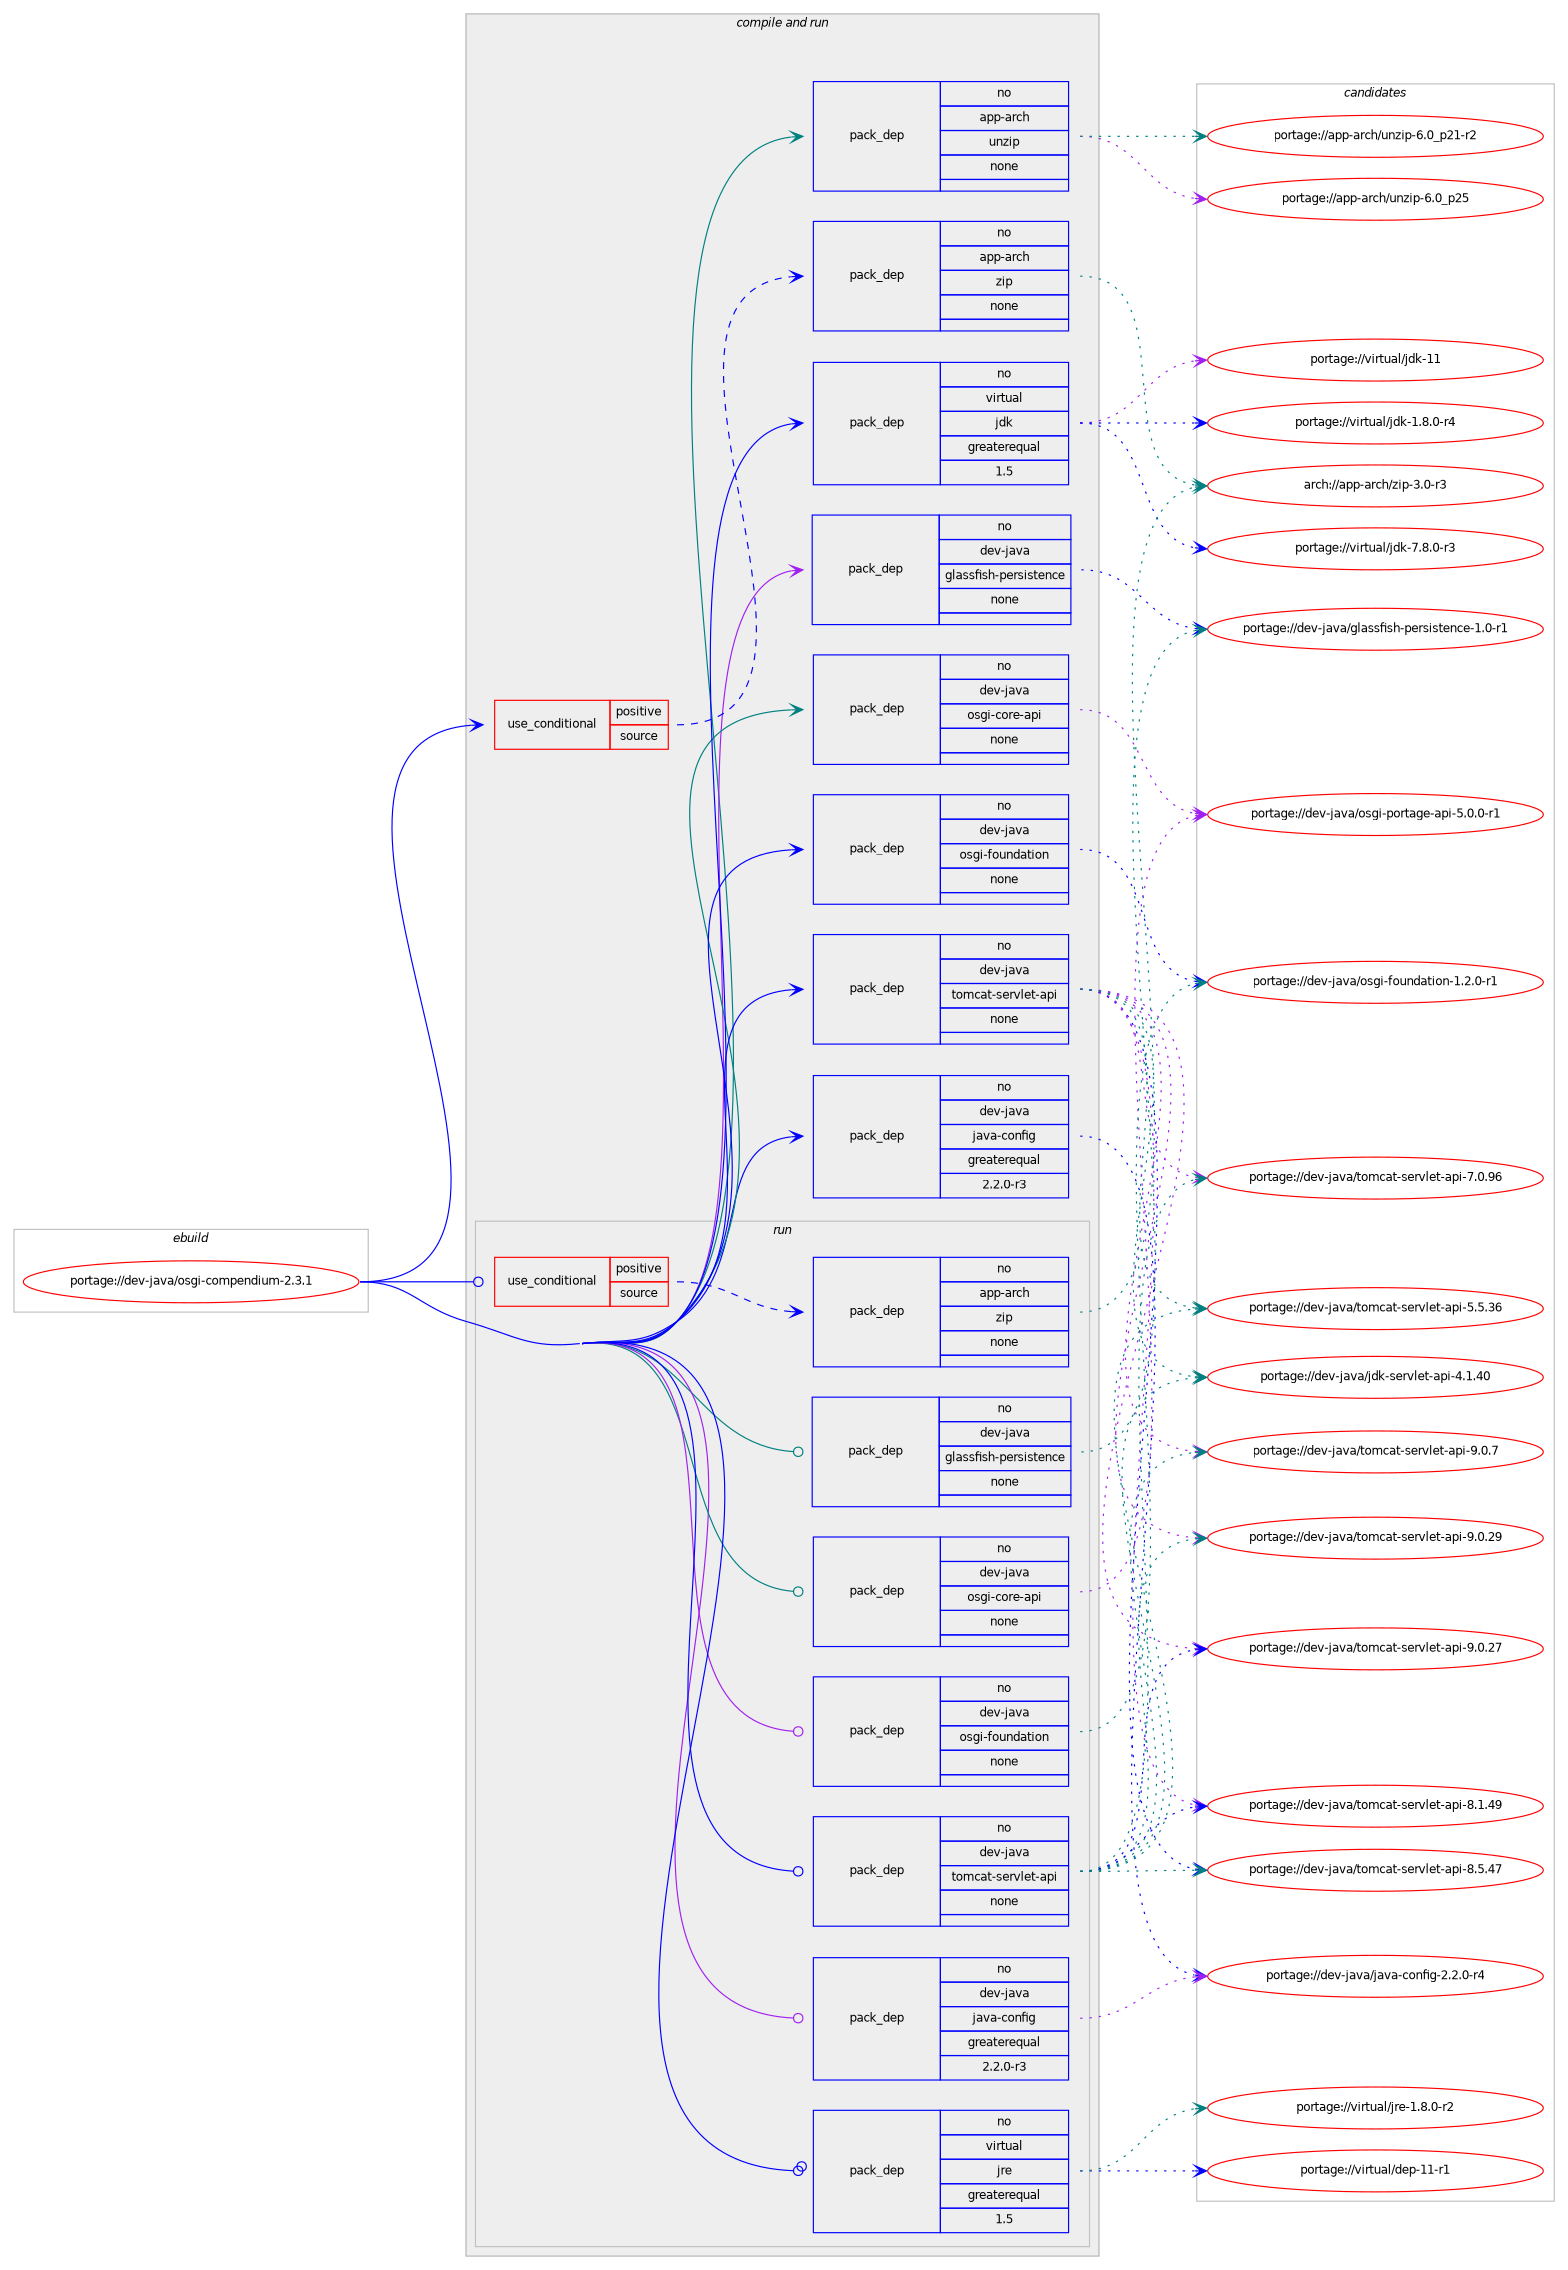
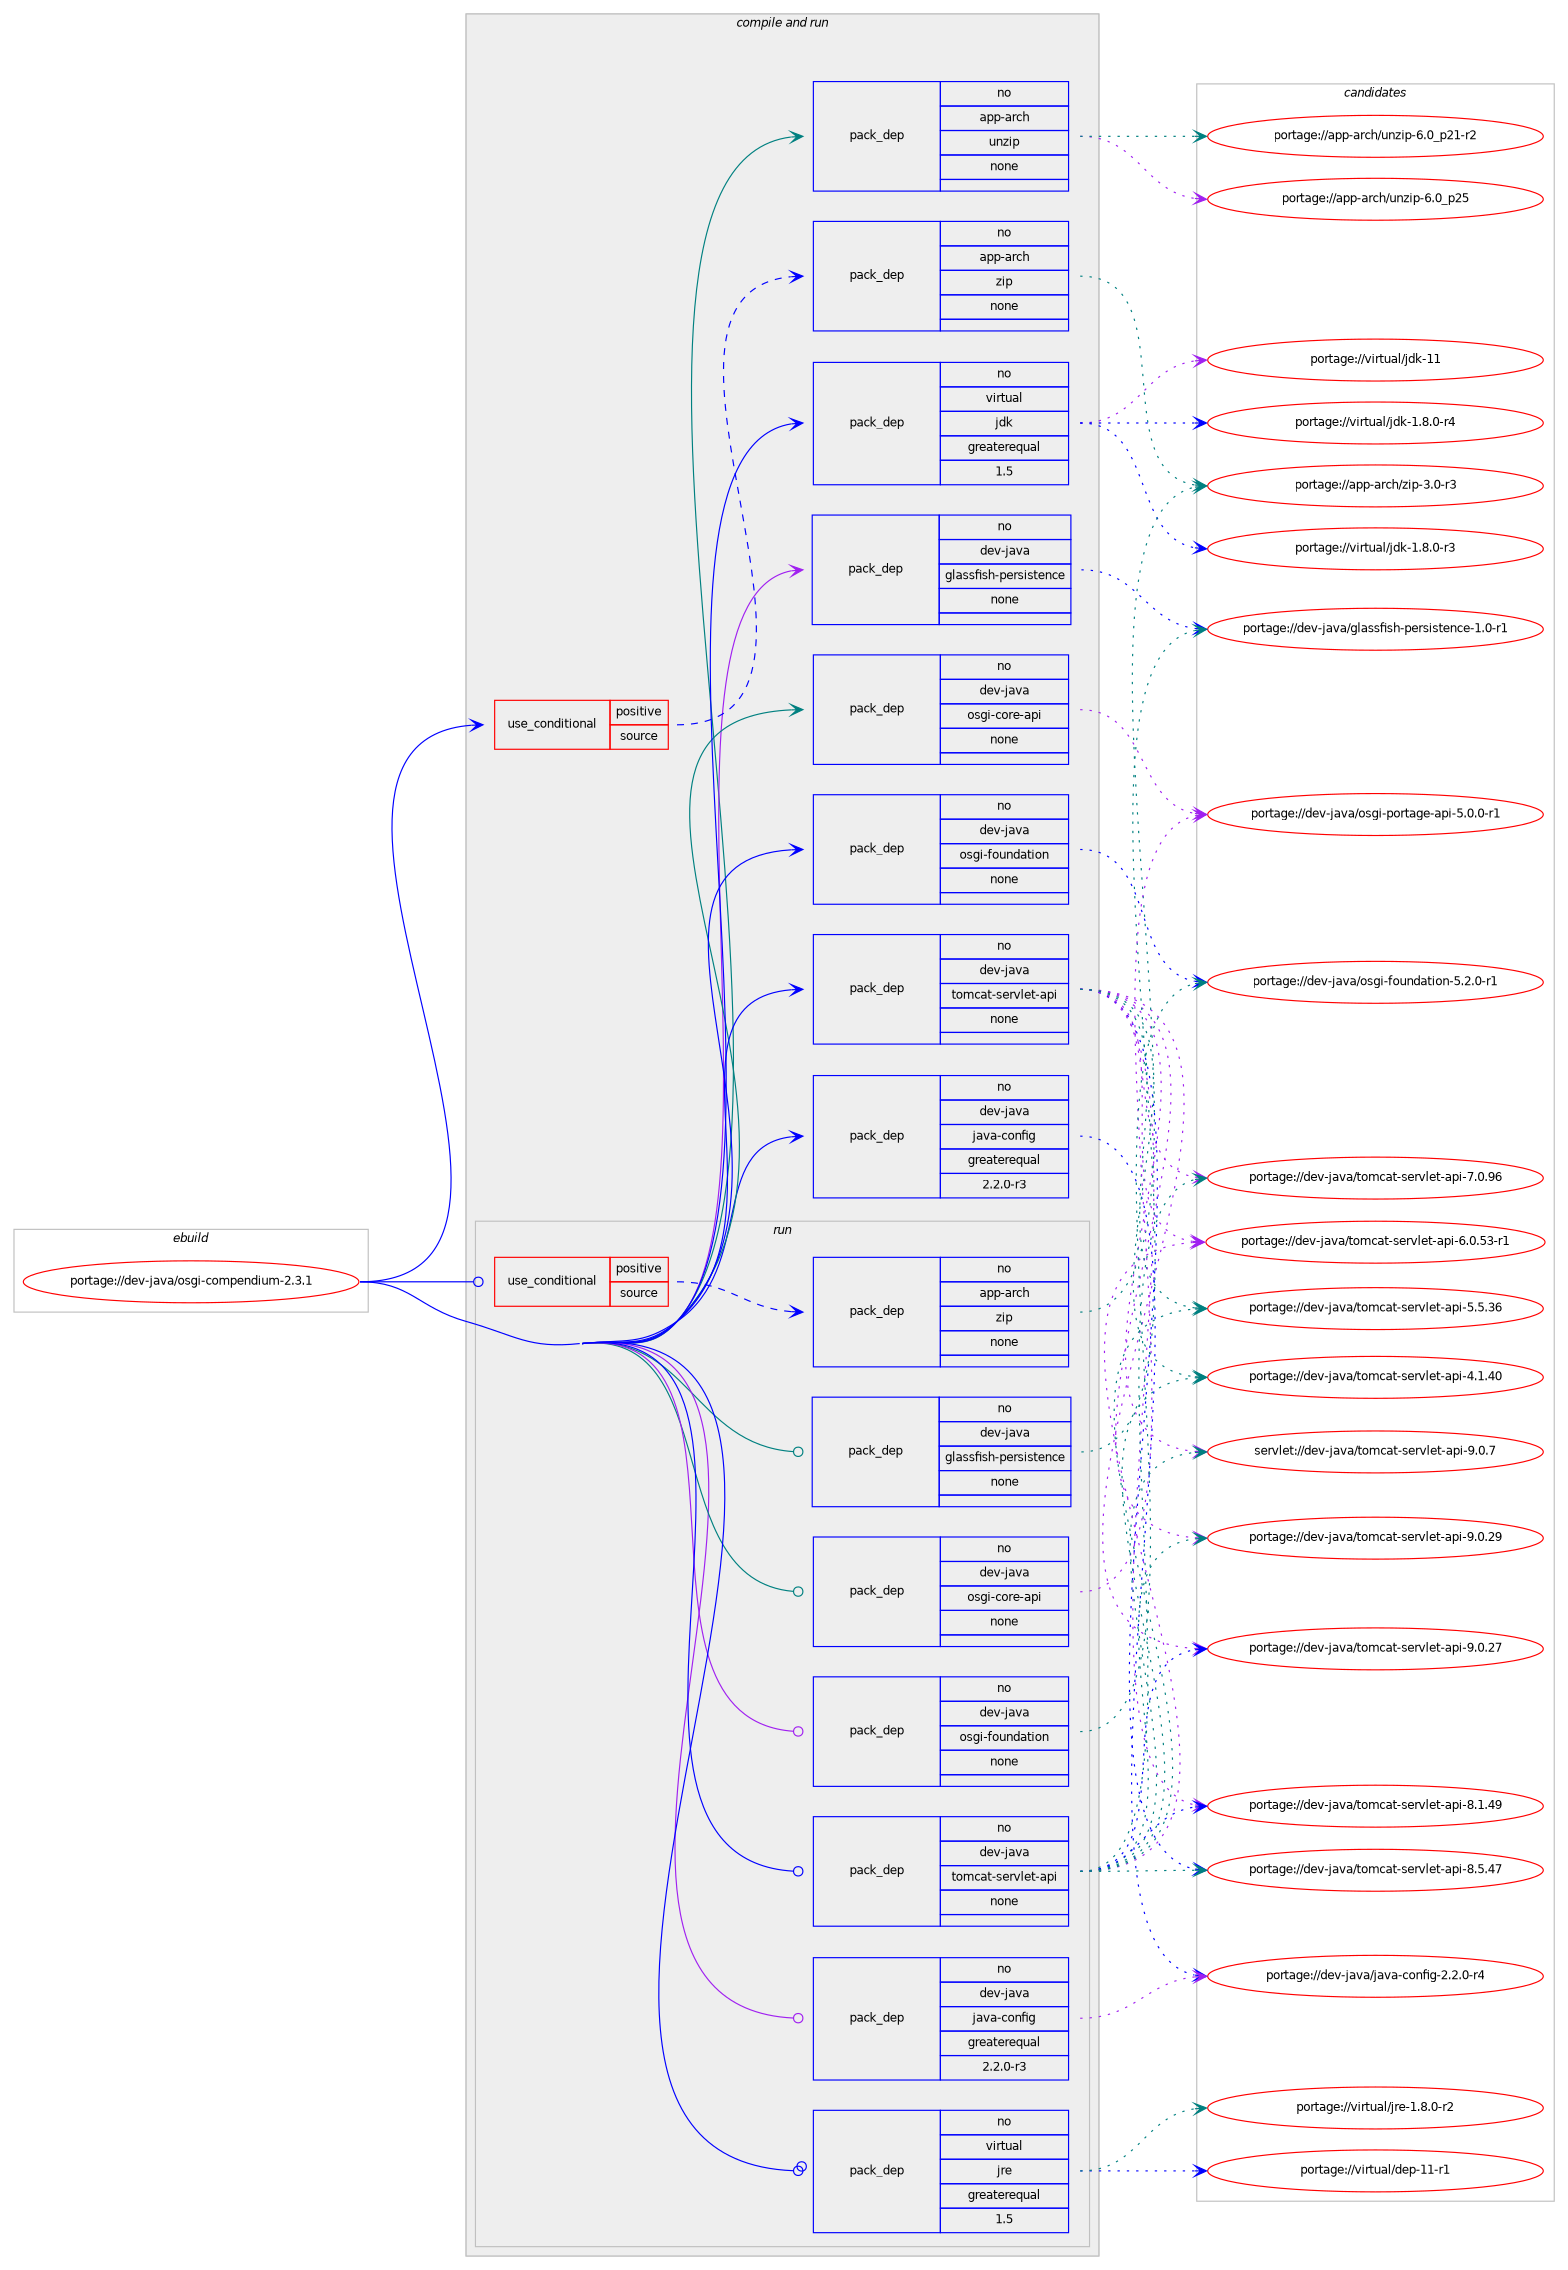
node "arch://app-arch/zip-3.0-r3": label "arch://app-arch/zip-3.0-r3" -> "portage://app-arch/zip-3.0-r3"
node "portage://virtual/jdk-7.8.0-r3": label "portage://virtual/jdk-7.8.0-r3" -> "portage://virtual/jdk-1.8.0-r3"
node "portage://dev-java/osgi-foundation-1.2.0-r1": label "portage://dev-java/osgi-foundation-1.2.0-r1" -> "portage://dev-java/osgi-foundation-5.2.0-r1"
node "portage://dev-java/tomcat-servlet-api-6.0.53-r1": added
node "portage://dev-java/jdk-servlet-api-4.1.40": label "portage://dev-java/jdk-servlet-api-4.1.40" -> "portage://dev-java/tomcat-servlet-api-4.1.40"
node "portage://dev-java/tomcat-servlet-api-9.0.7": label "portage://dev-java/tomcat-servlet-api-9.0.7" -> "servlet://dev-java/tomcat-servlet-api-9.0.7"
